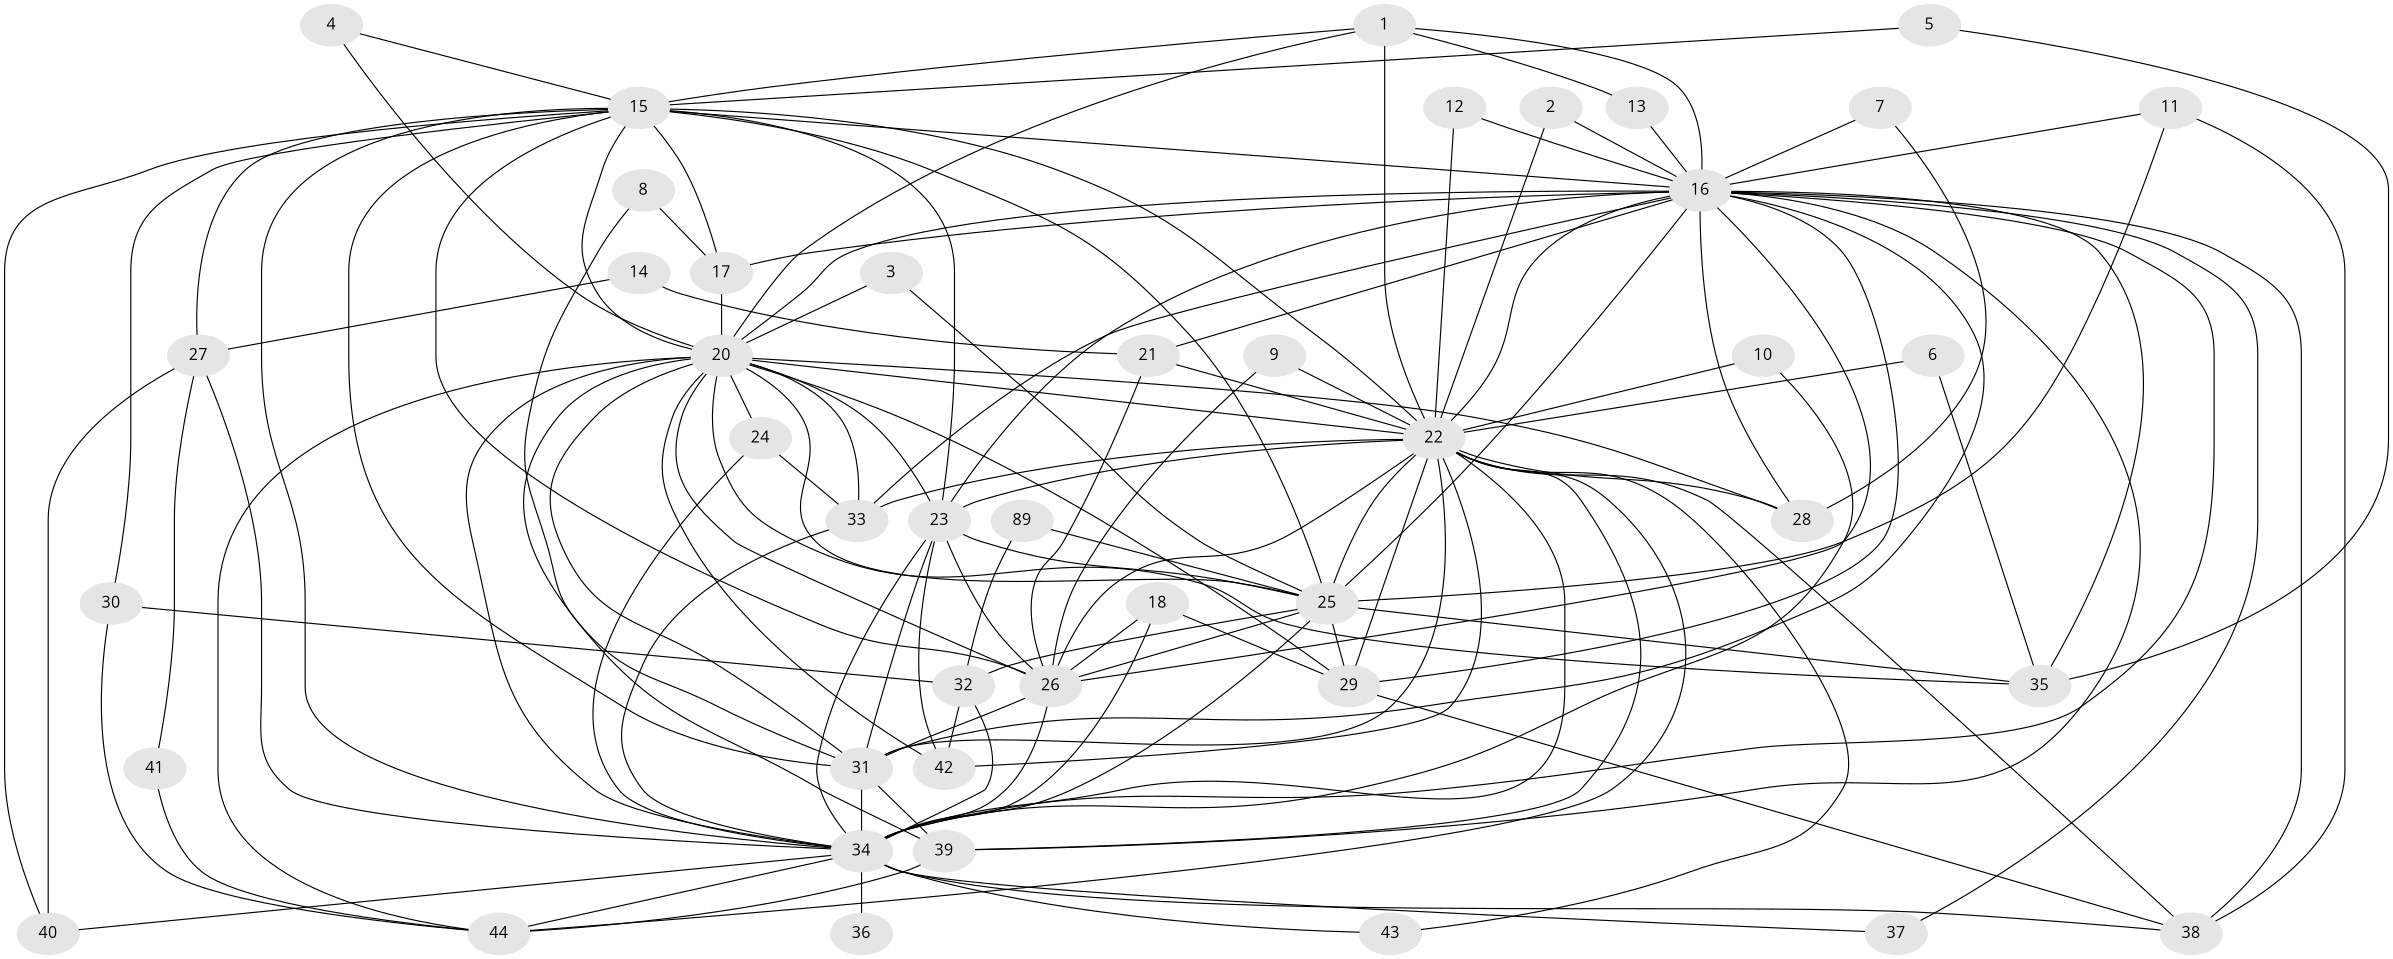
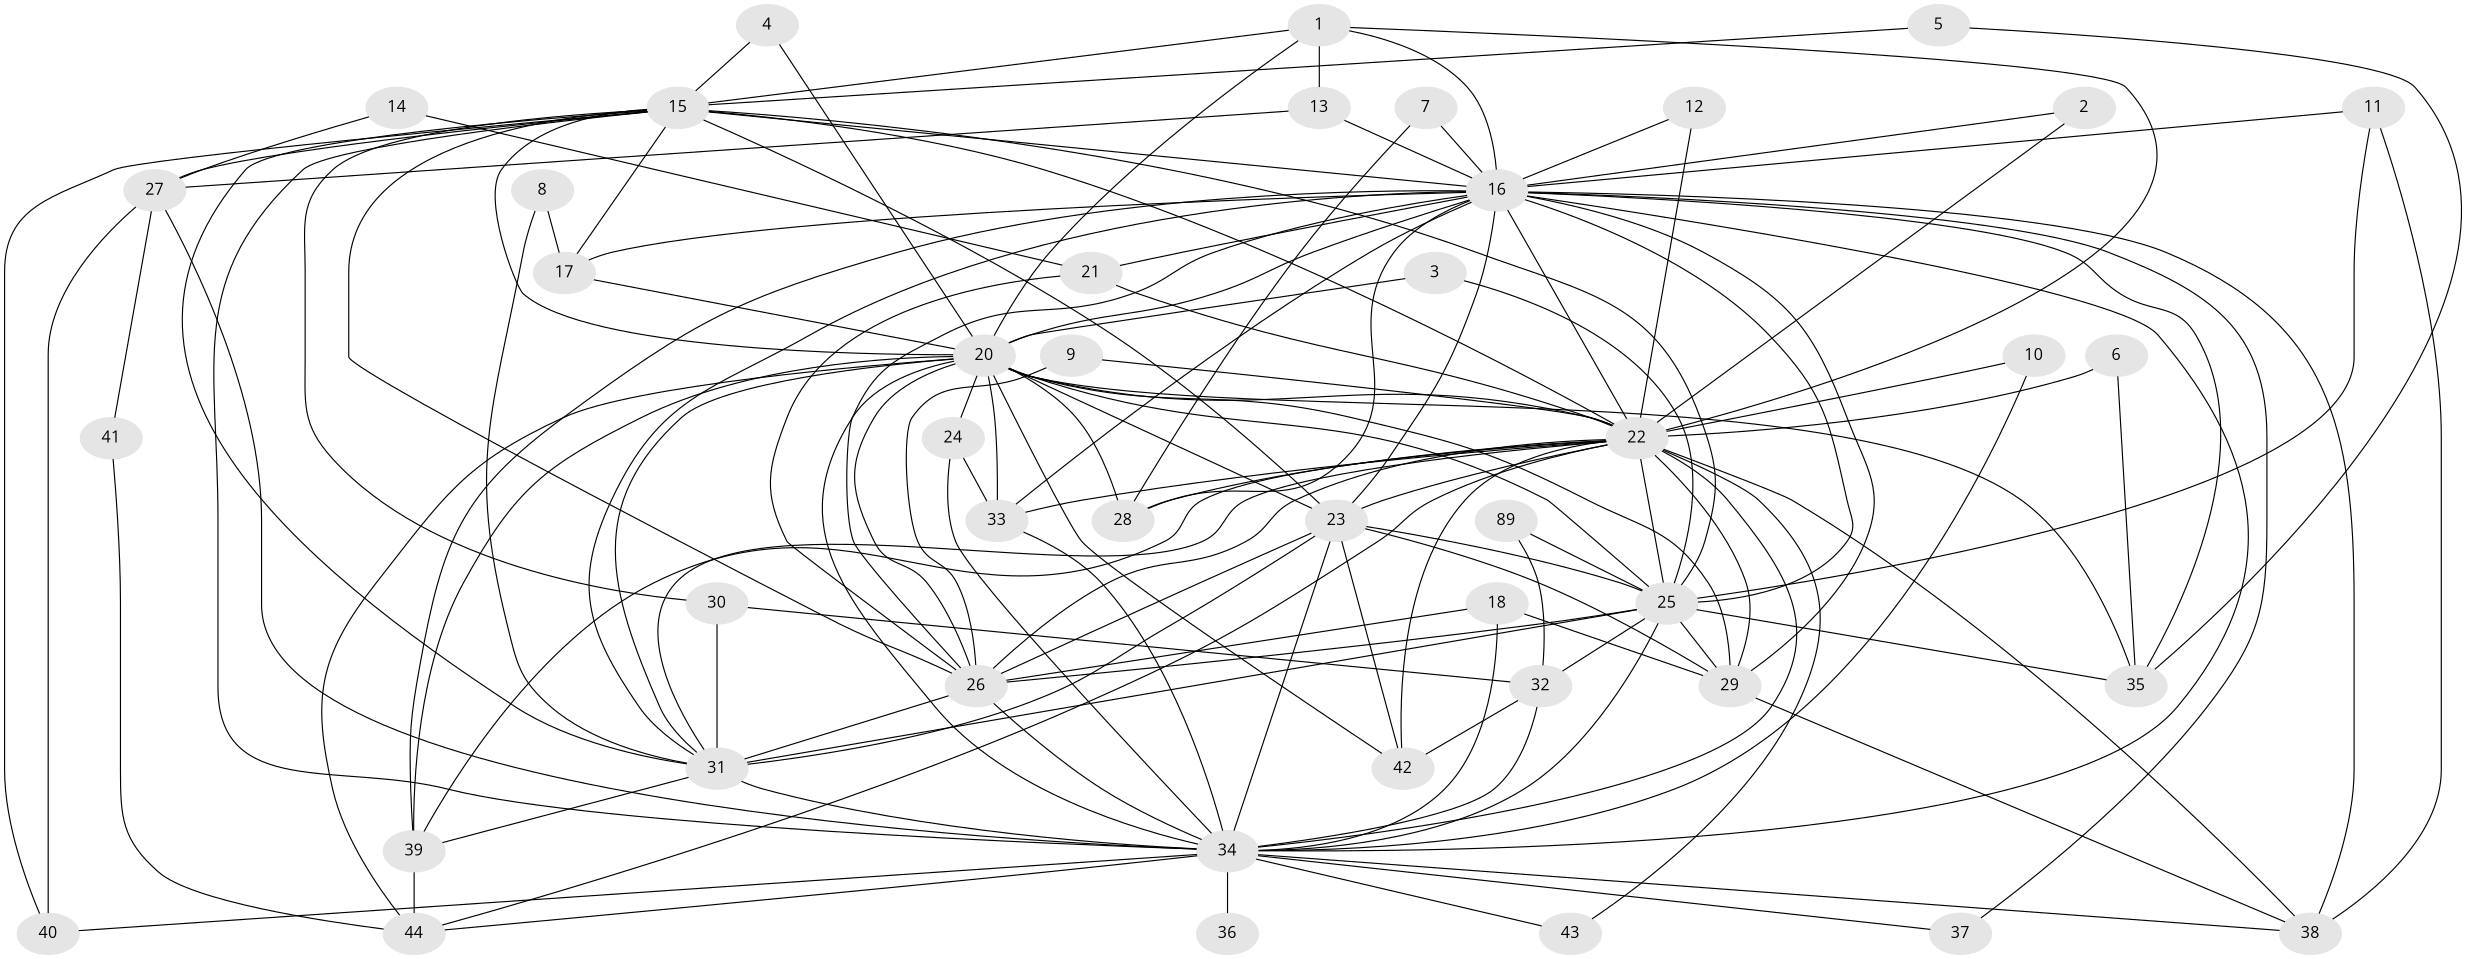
edge "13" -- "27": added
edge "23" -- "29": added
edge "25" -- "31": added
edge "30" -- "44": now "30" -- "31"
